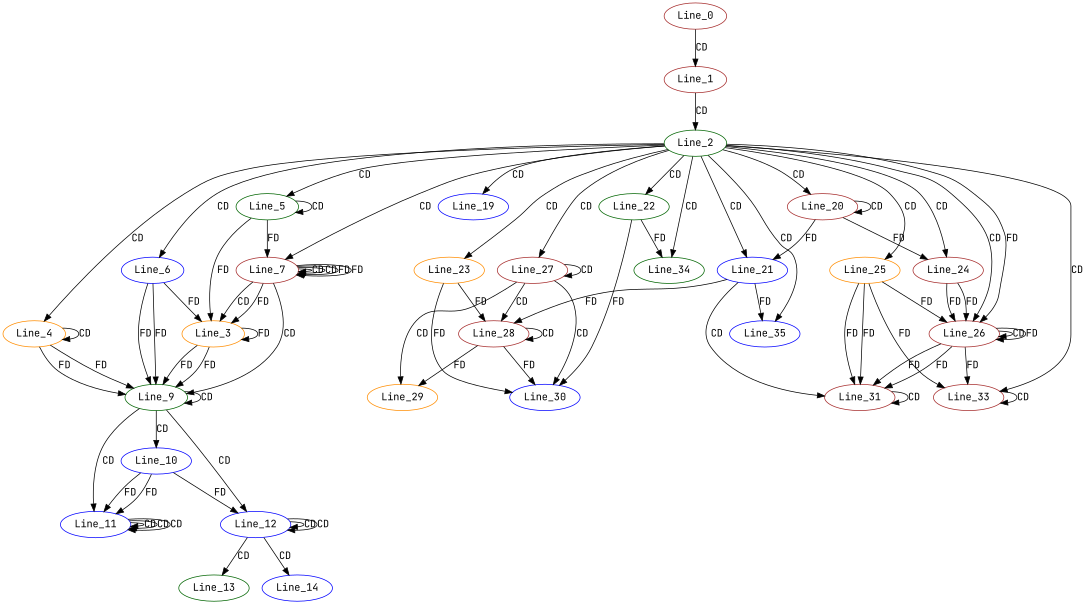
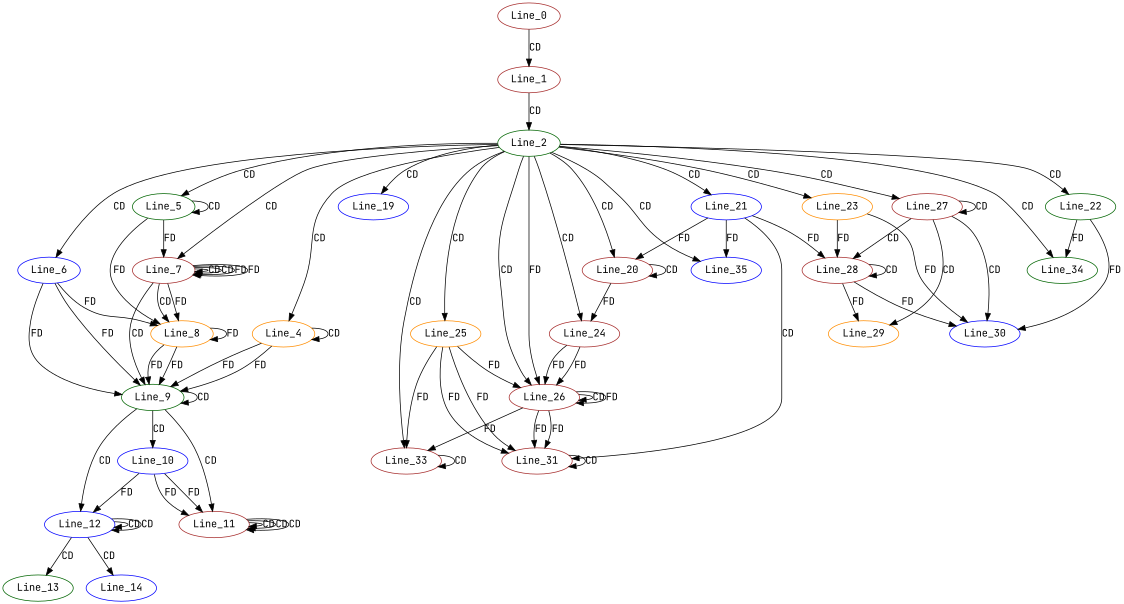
edge "Line_20" -> "Line_21": reversed
node "Line_3": label "Line_3" -> "Line_8"
node "Line_11": color blue -> brown
